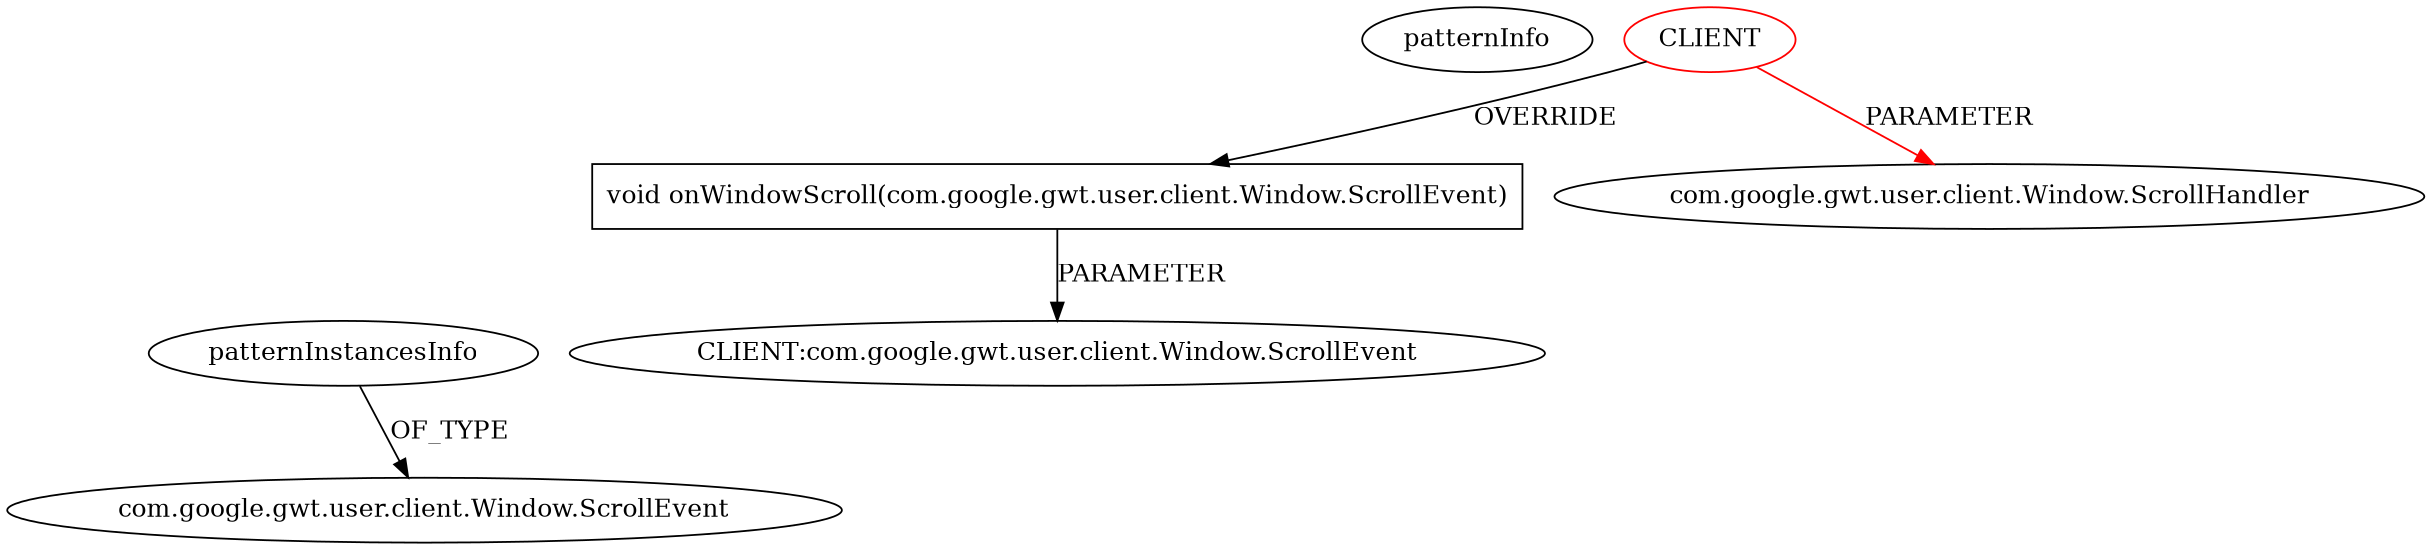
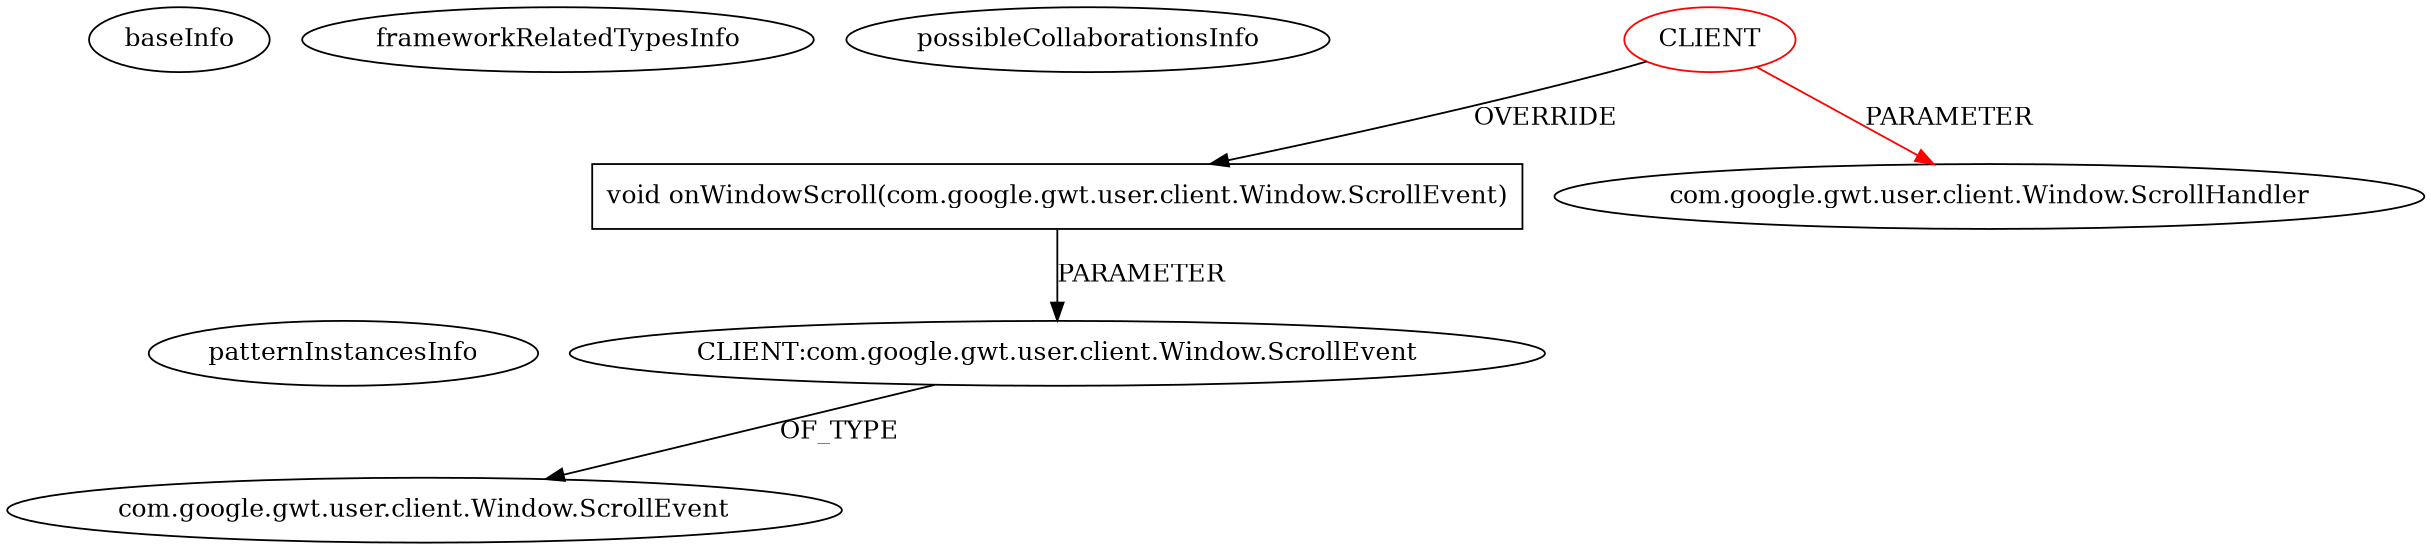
node "baseInfo": added
node "frameworkRelatedTypesInfo": added
node "possibleCollaborationsInfo": added
node "patternInfo": removed
edge "patternInstancesInfo" -> "com.google.gwt.user.client.Window.ScrollEvent": now "CLIENT:com.google.gwt.user.client.Window.ScrollEvent" -> "com.google.gwt.user.client.Window.ScrollEvent"
